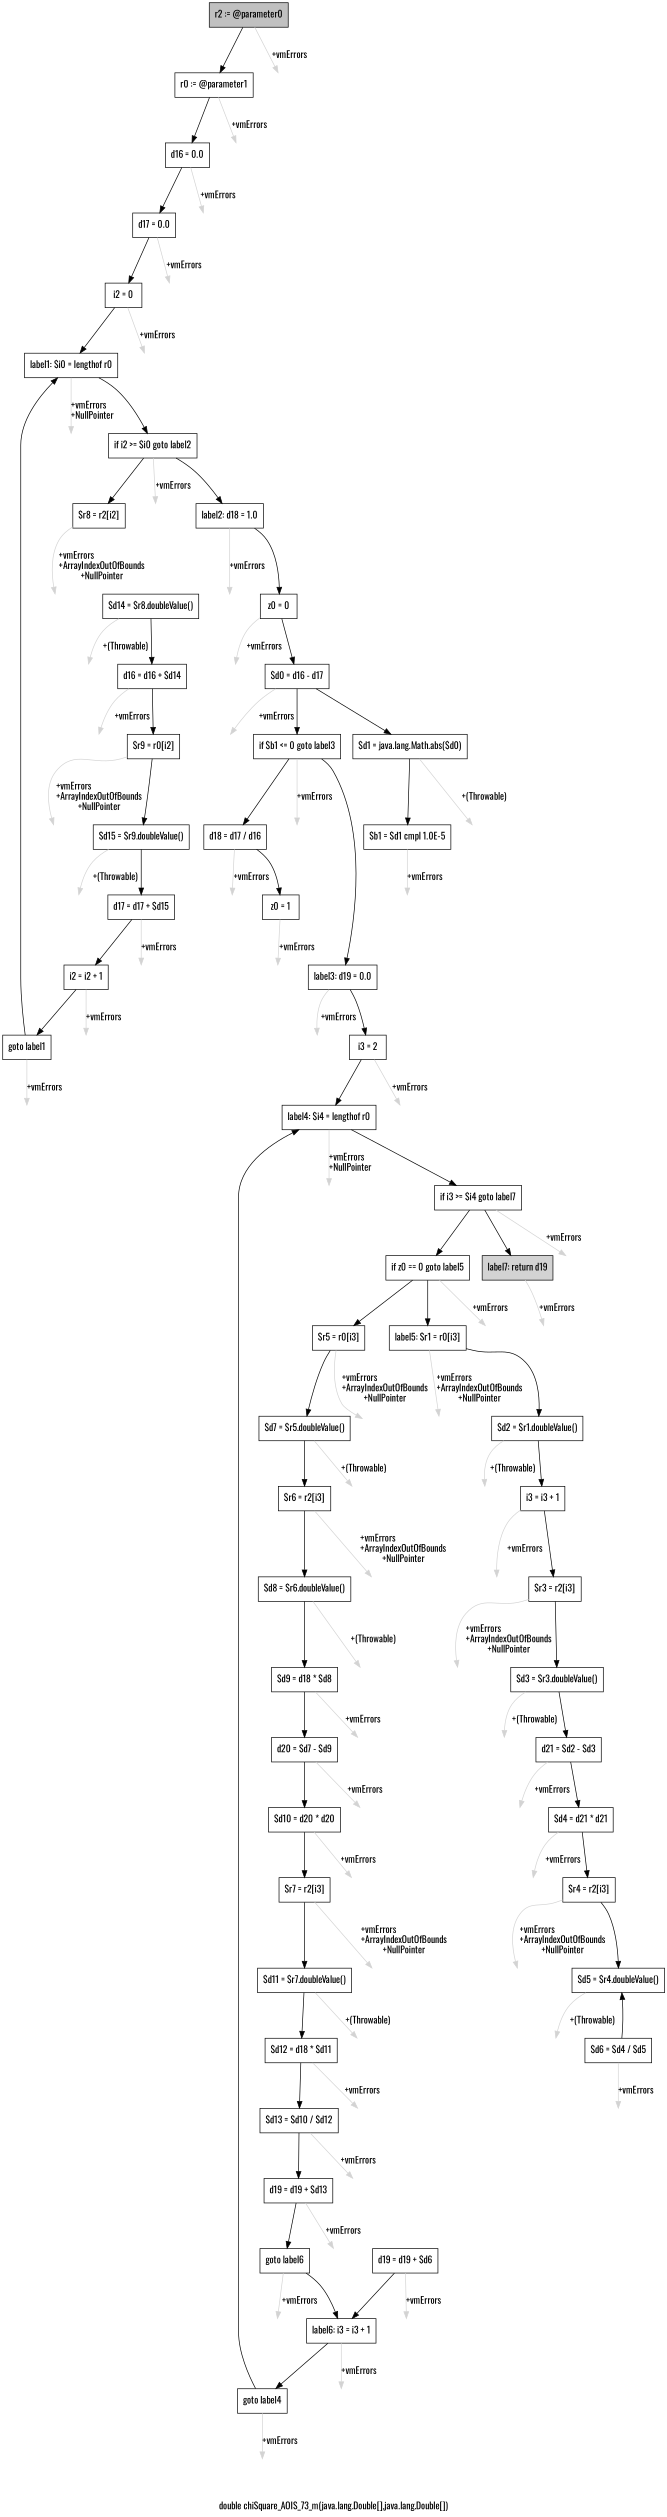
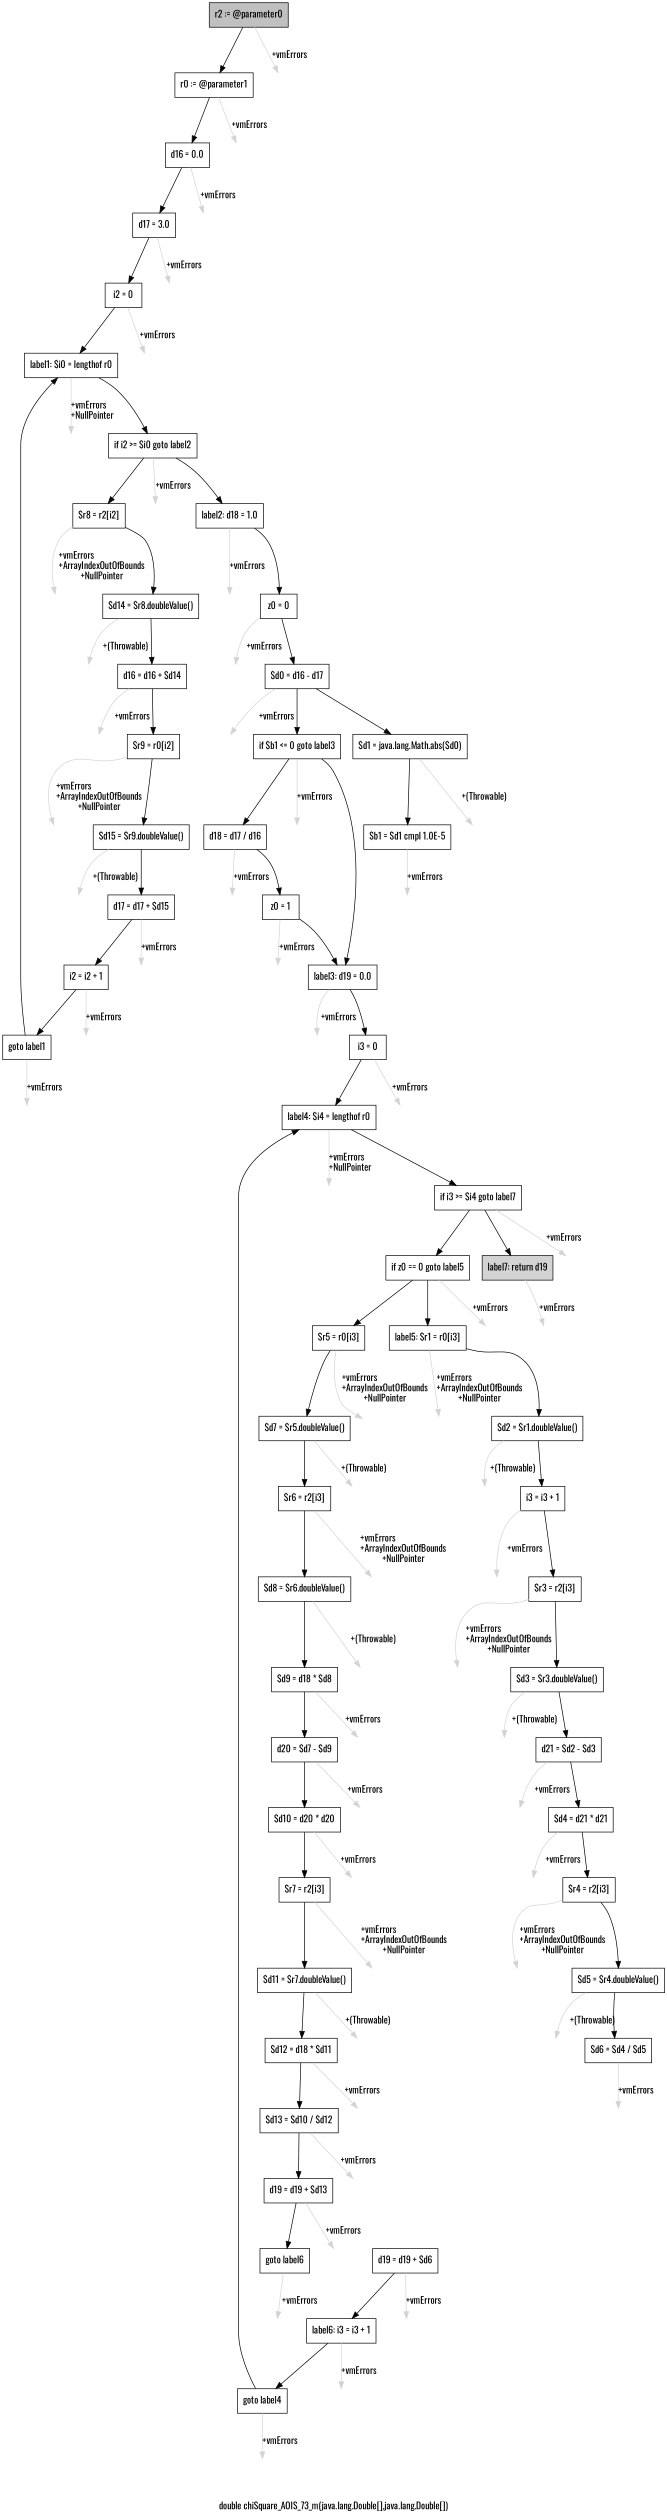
node "d17 = 0.0": label "d17 = 0.0" -> "d17 = 3.0"
edge "$r8 = r2[i2]" -> "$d14 = $r8.doubleValue()": added
edge "z0 = 1" -> "label3: d19 = 0.0": added
node "i3 = 2": label "i3 = 2" -> "i3 = 0"
edge "$d6 = $d4 / $d5" -> "$d5 = $r4.doubleValue()": reversed
edge "goto label6" -> "label6: i3 = i3 + 1": removed
